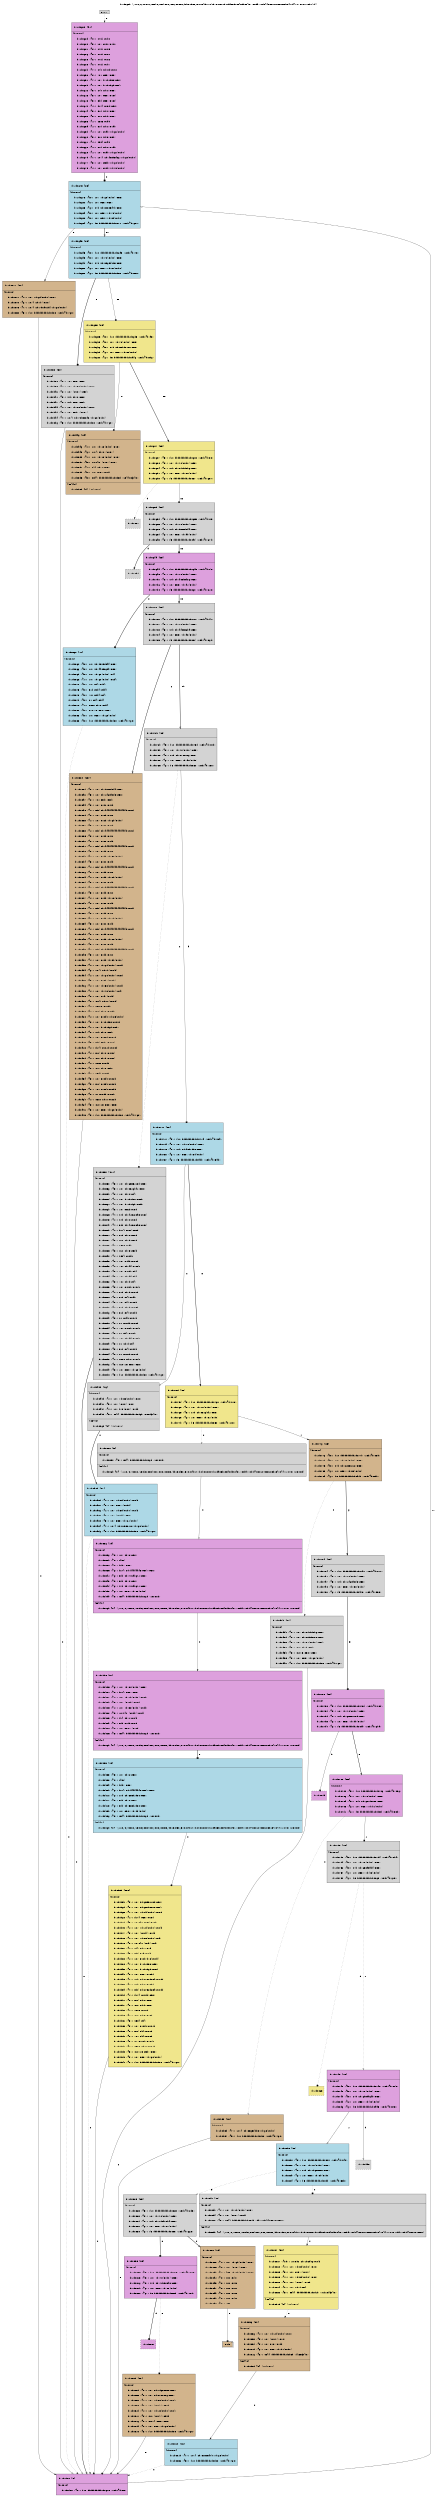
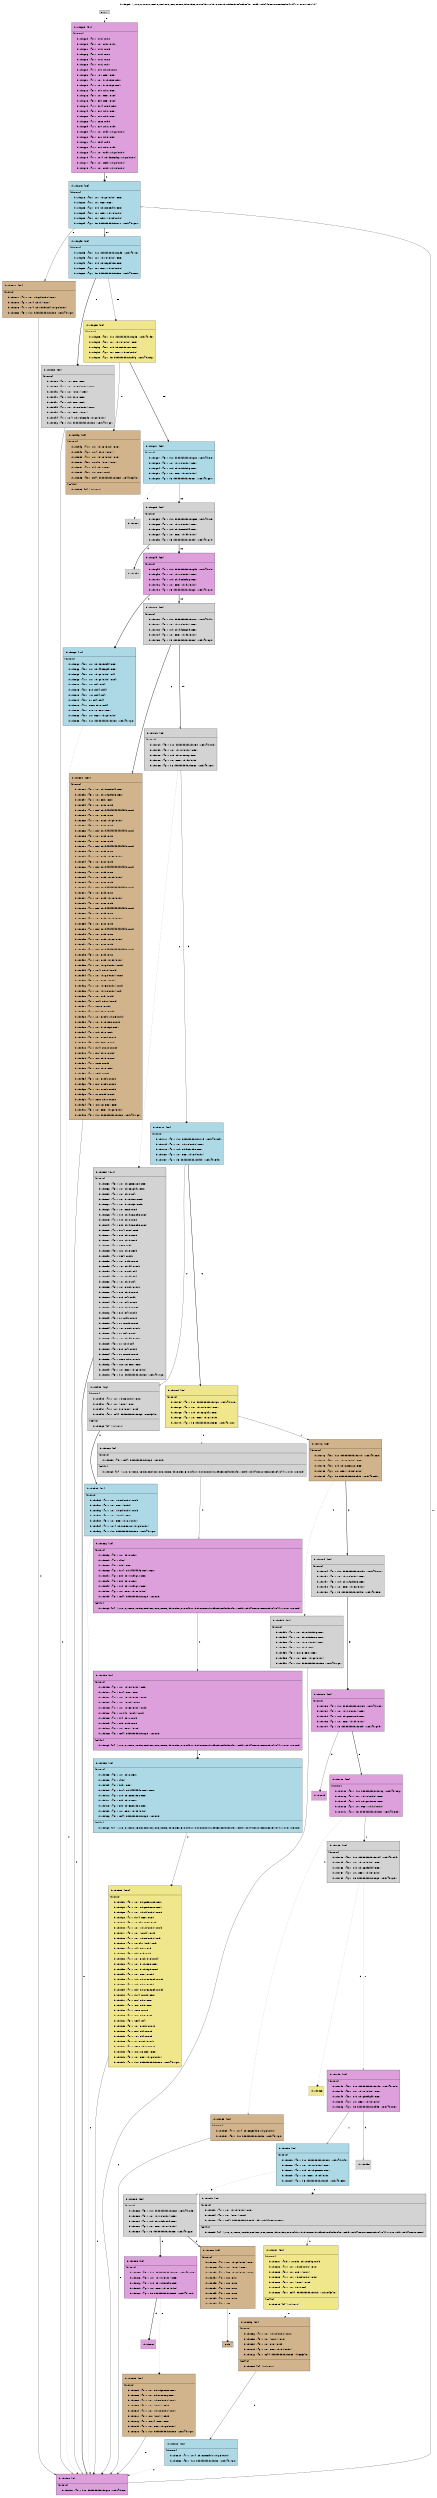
node "0x4016c7 [25]": fillcolor khaki -> lightblue
